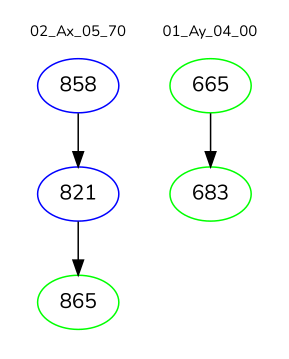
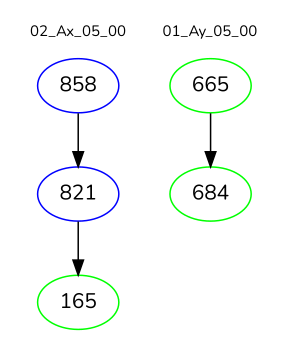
cluster "02_Ax_05_70": label "02_Ax_05_70" -> "02_Ax_05_00"
cluster "01_Ay_04_00": label "01_Ay_04_00" -> "01_Ay_05_00"
node "683": label "683" -> "684"
node "865": label "865" -> "165"
